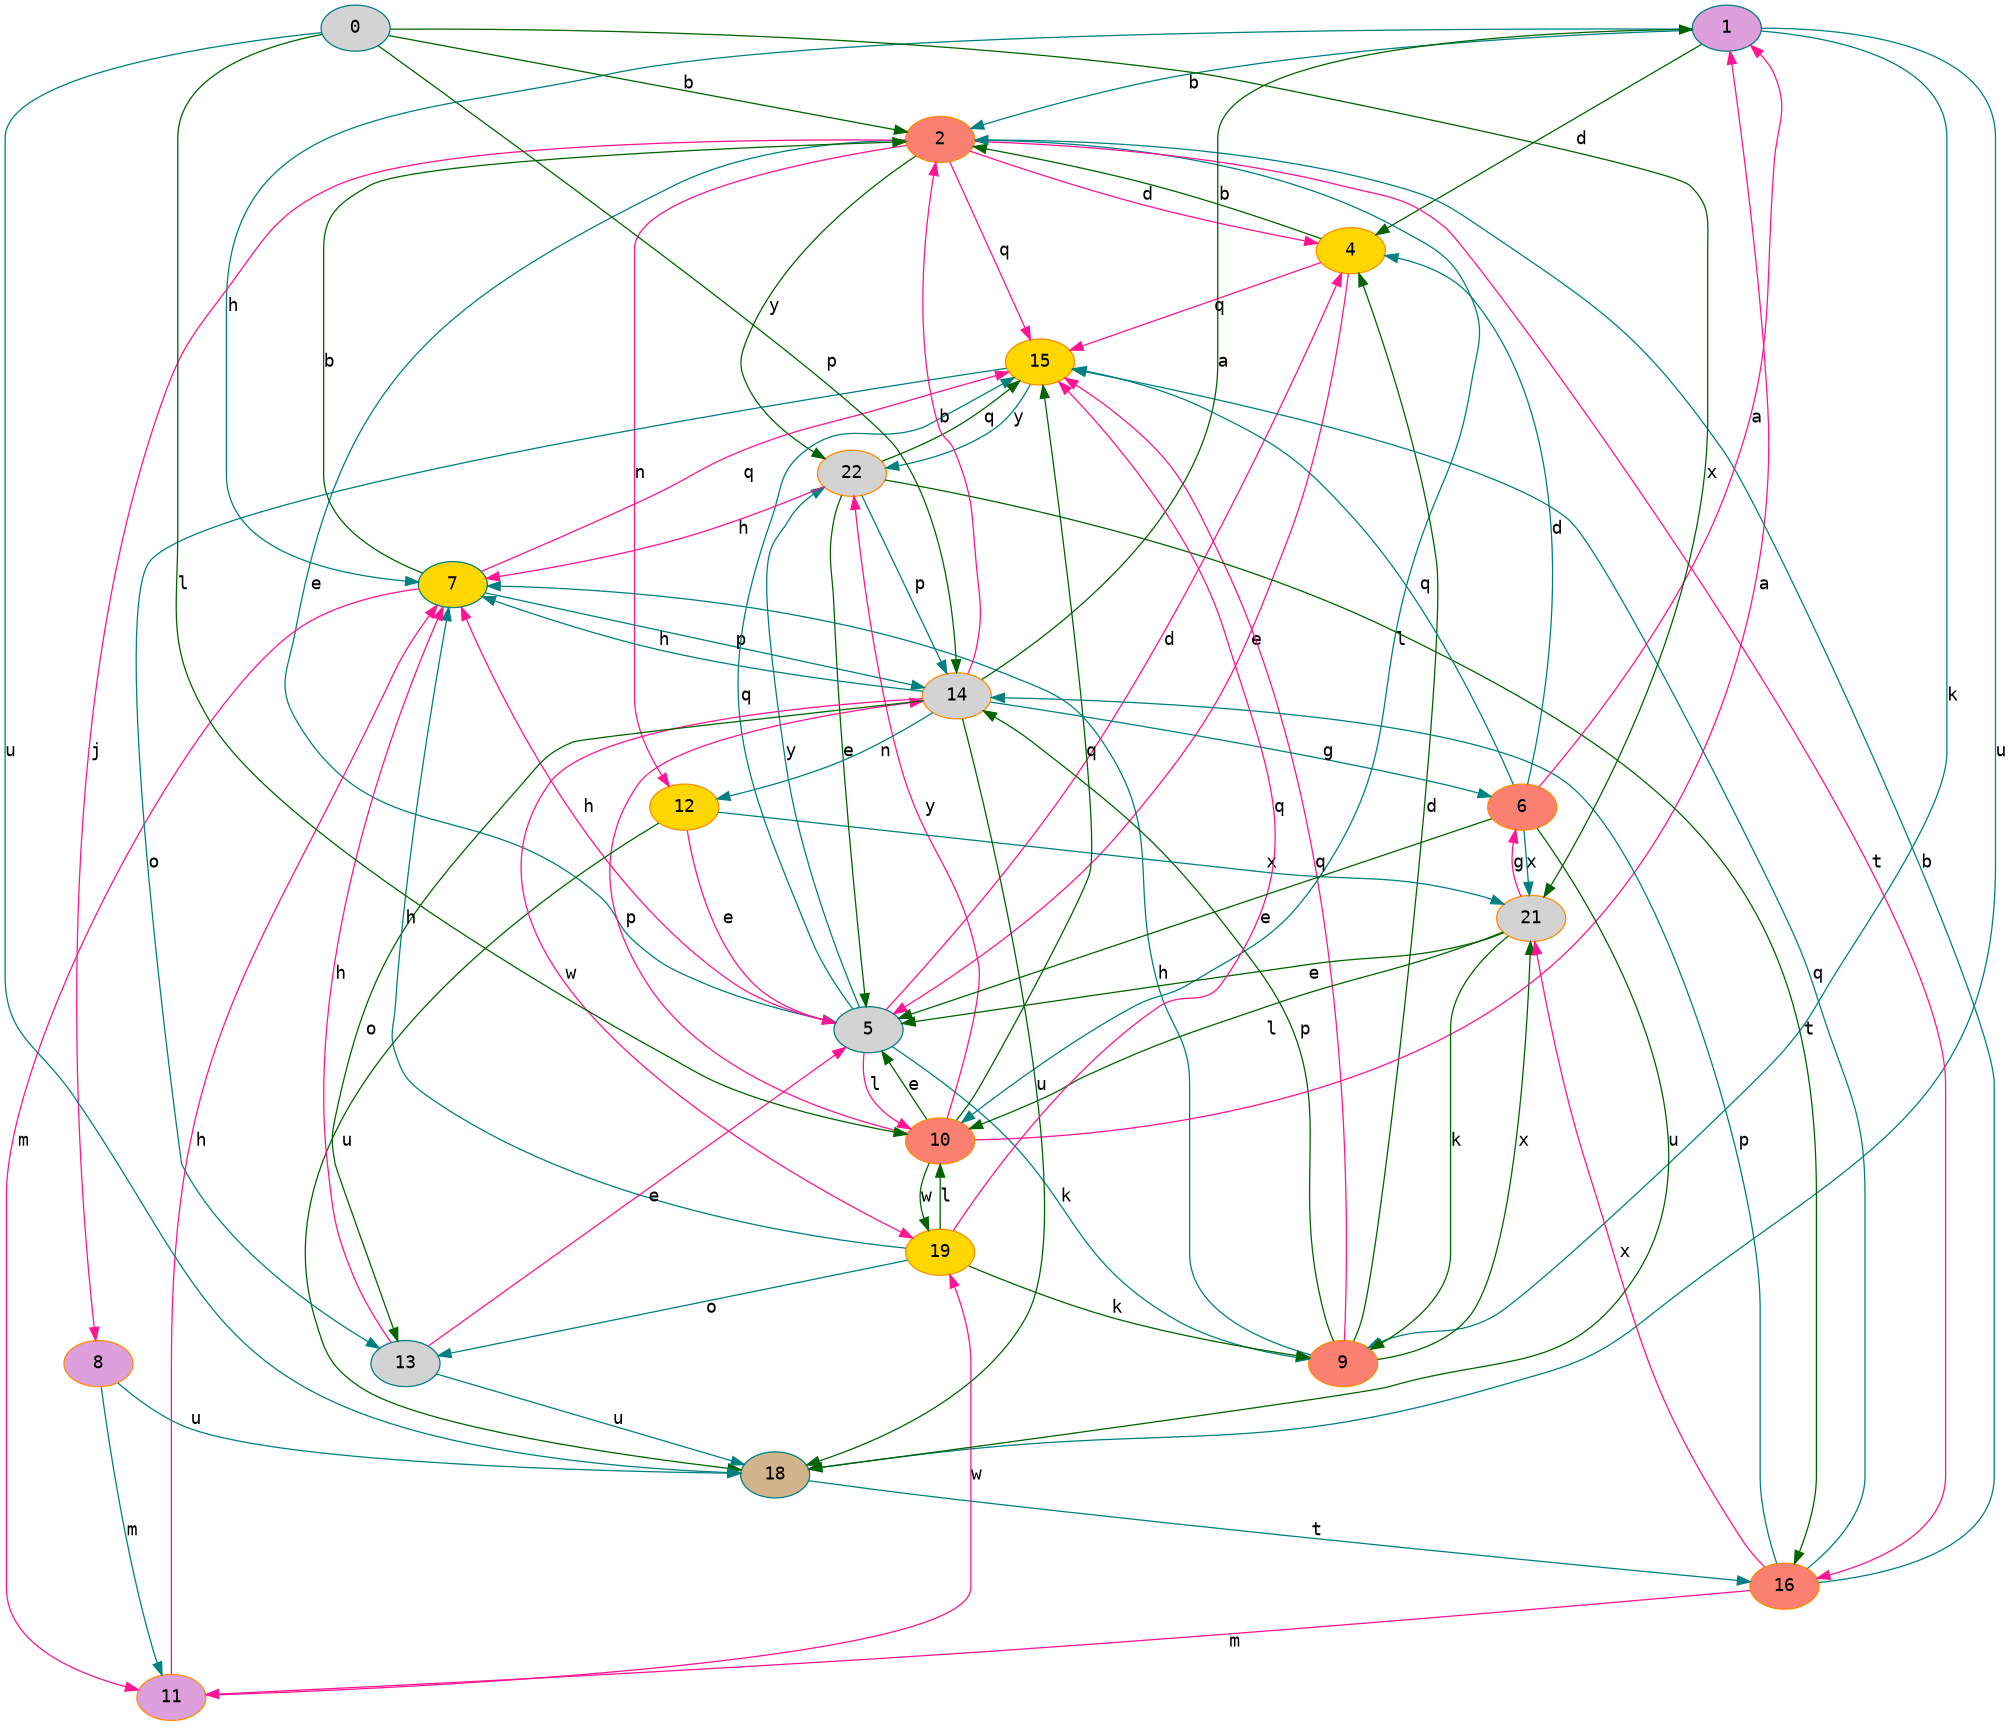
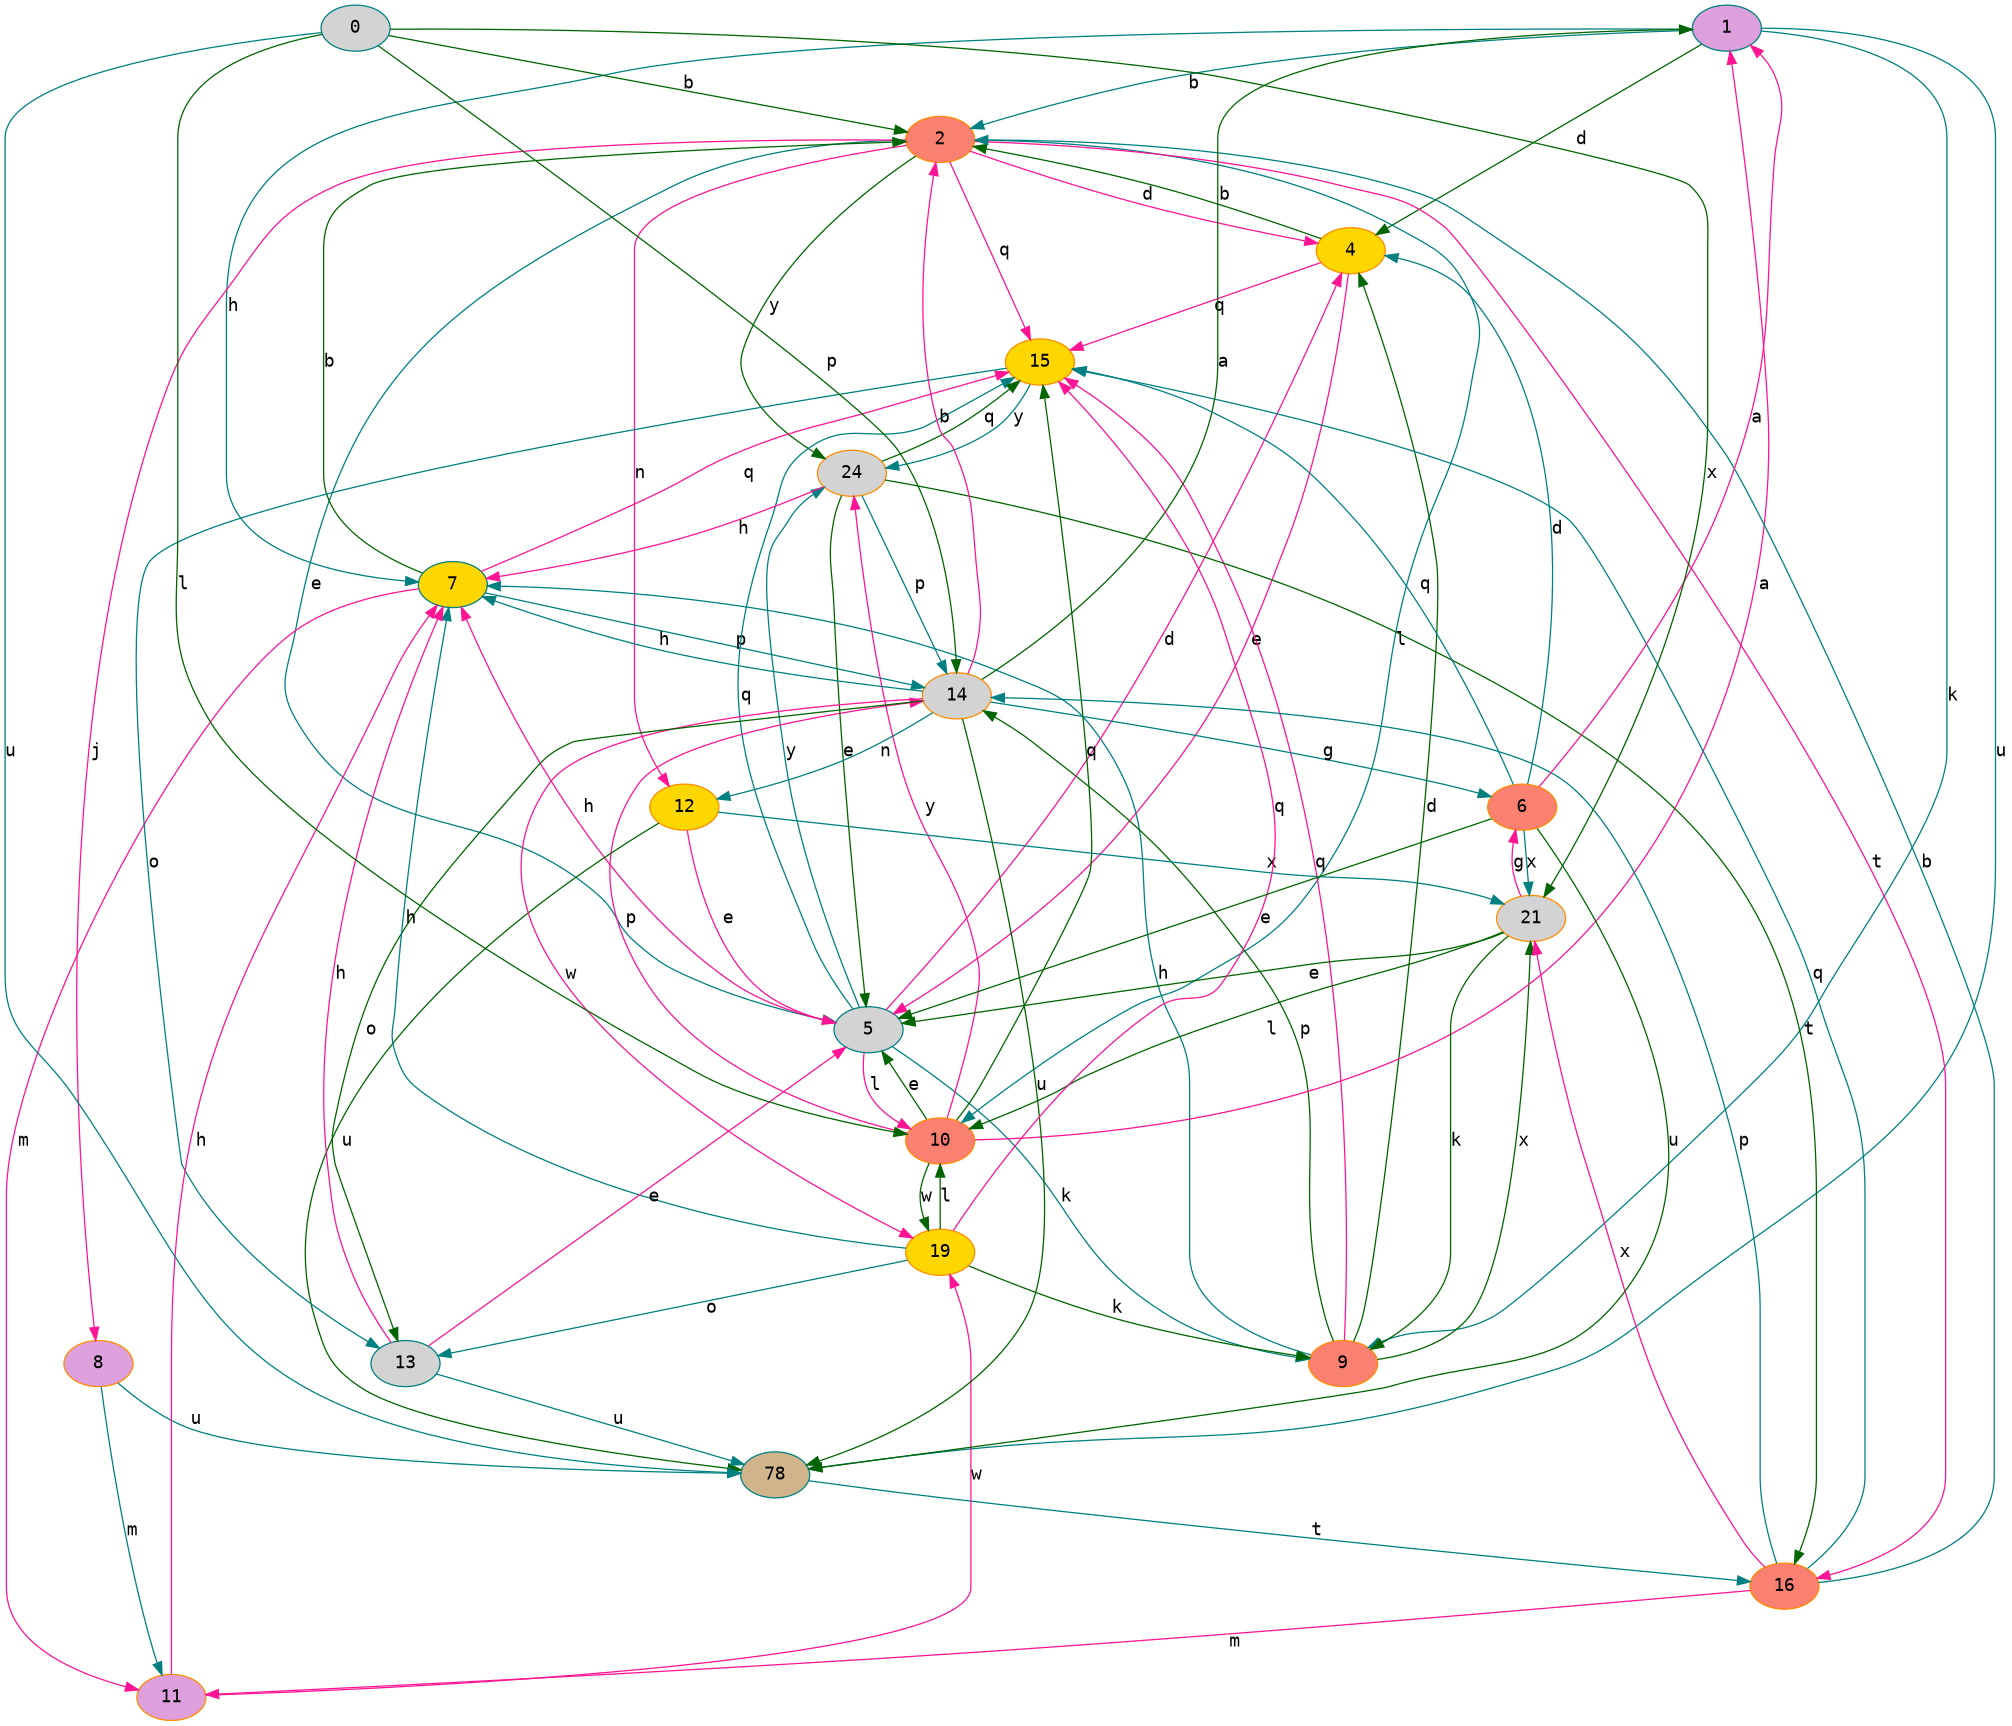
node "22": label "22" -> "24"
node "18": label "18" -> "78"
